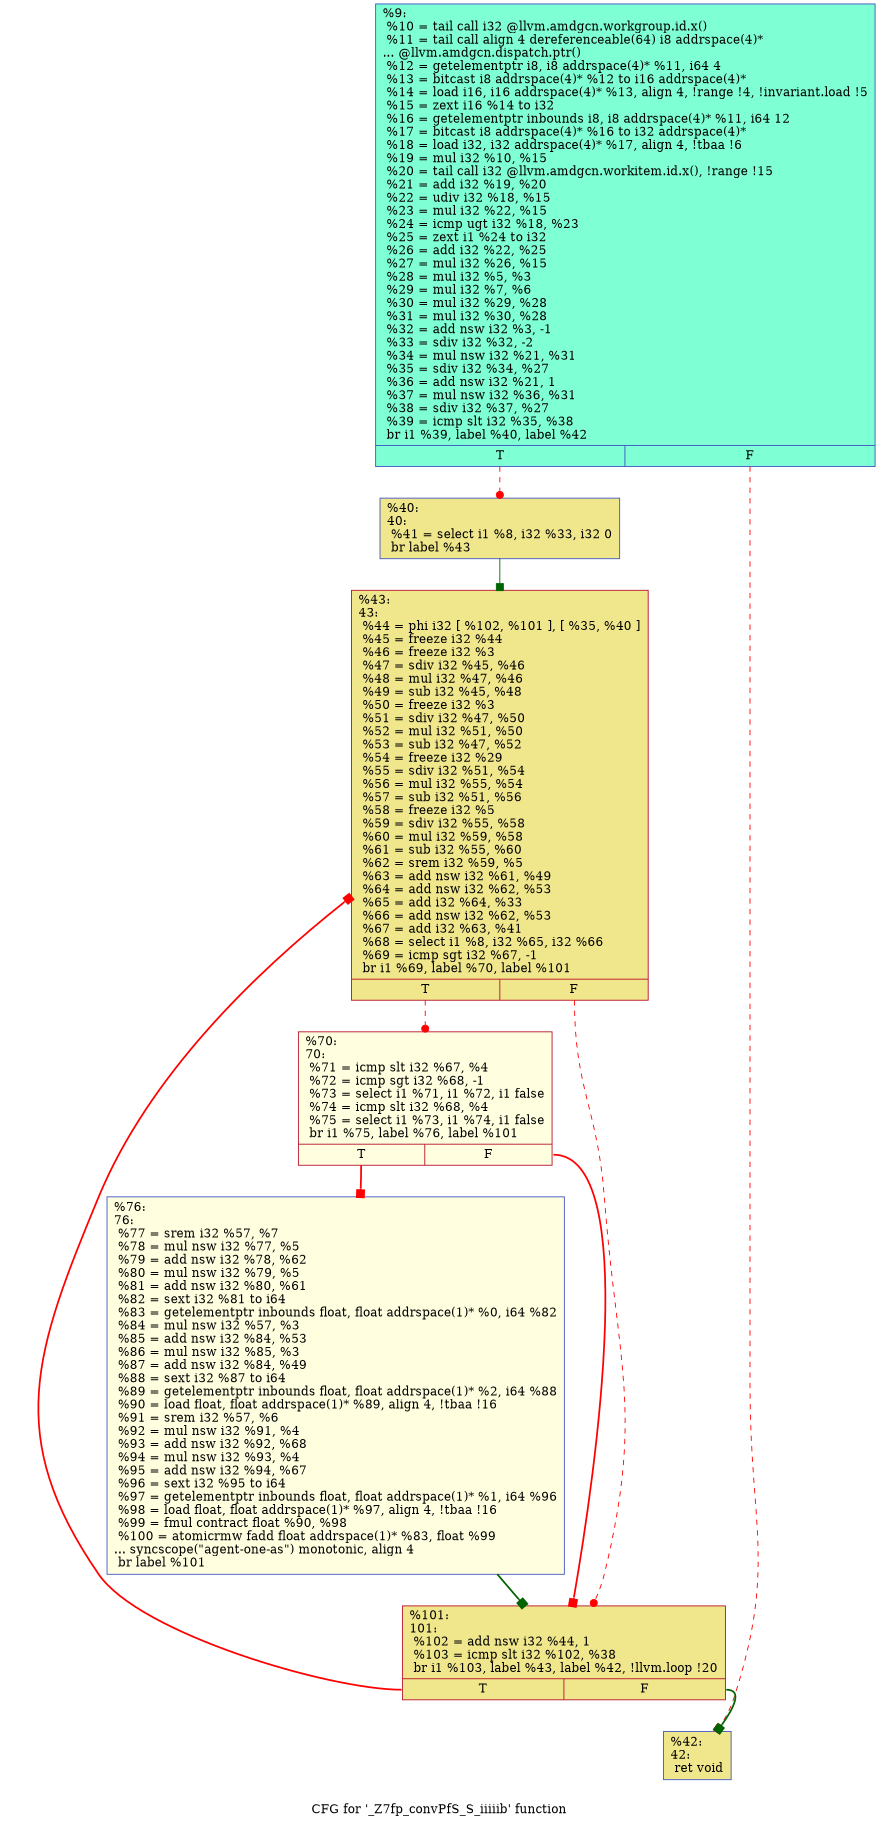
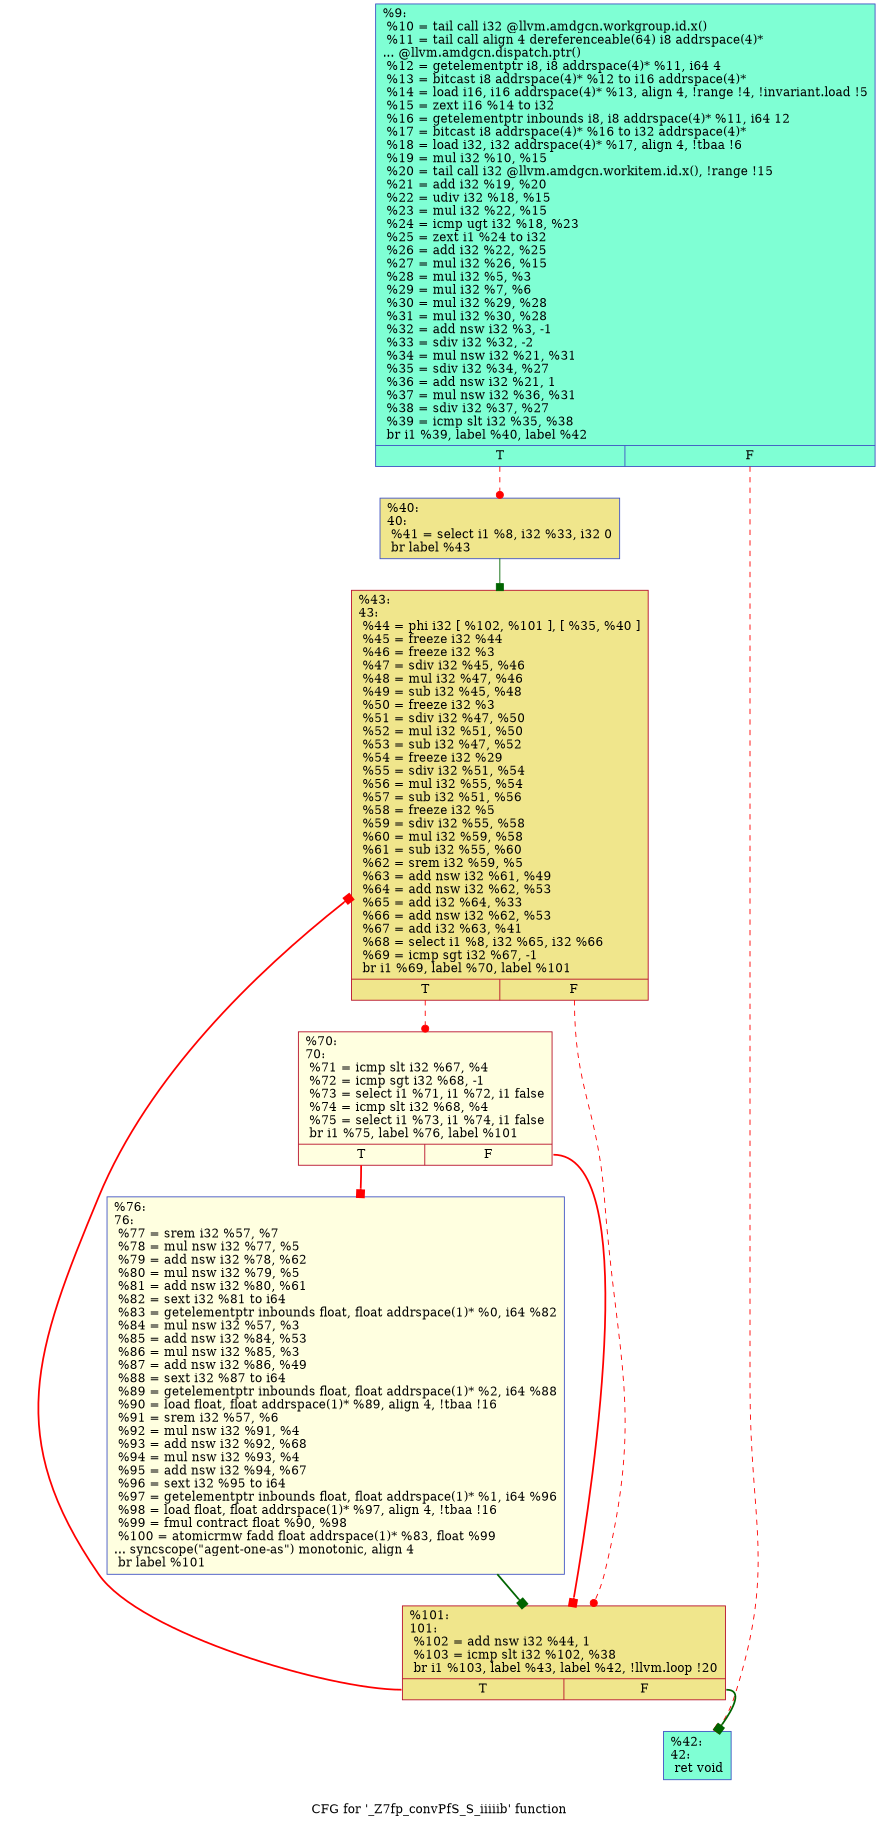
node "%76:": text "%87 = add nsw i32 %84, %49" -> "%87 = add nsw i32 %86, %49"
node "%42:": fillcolor khaki -> aquamarine
